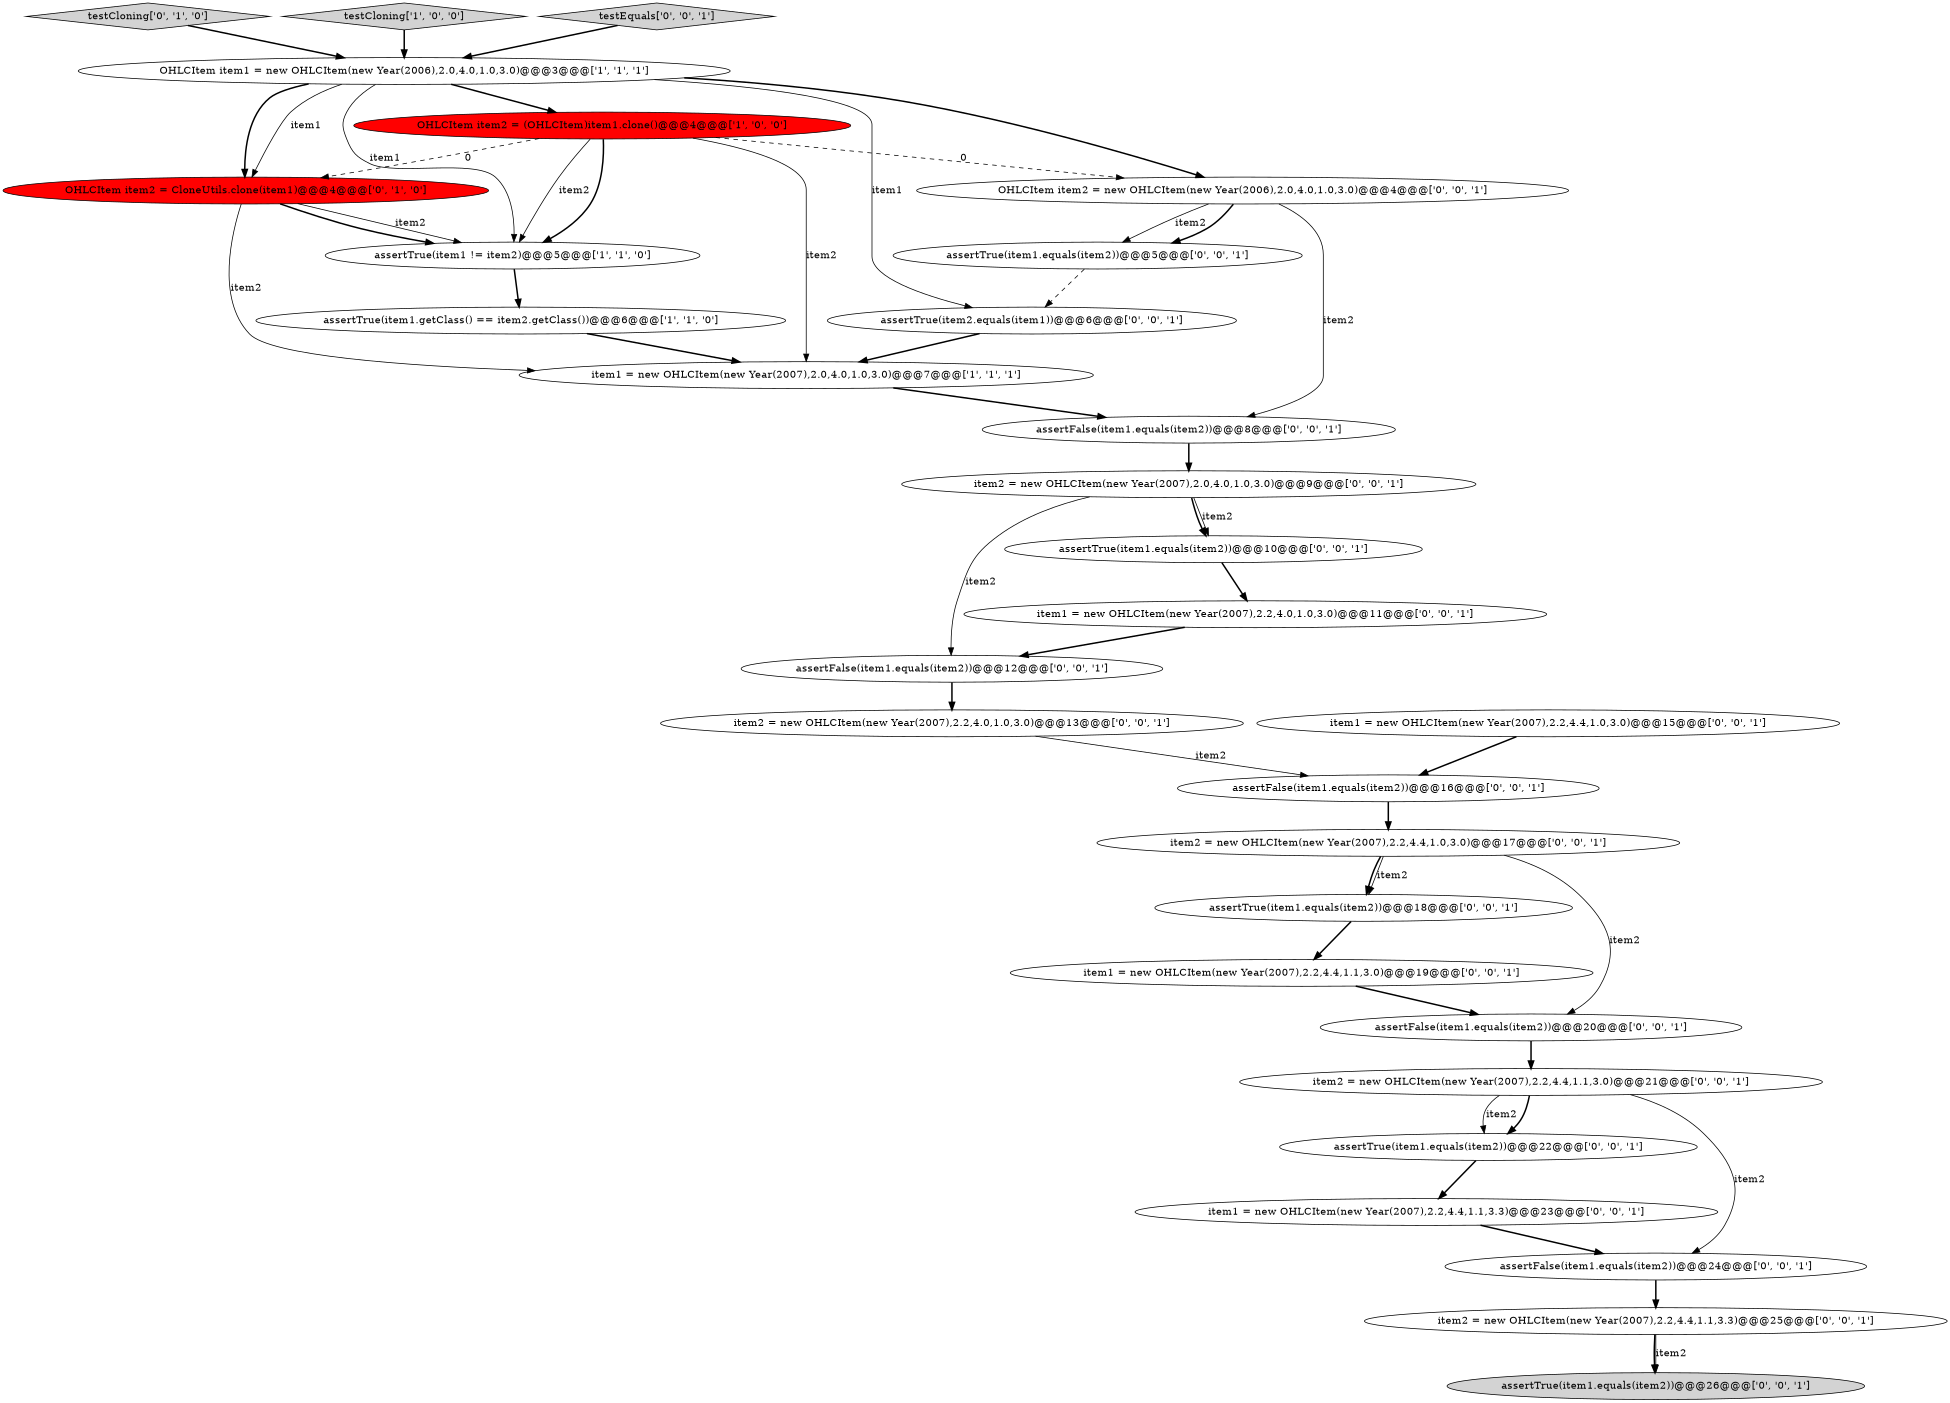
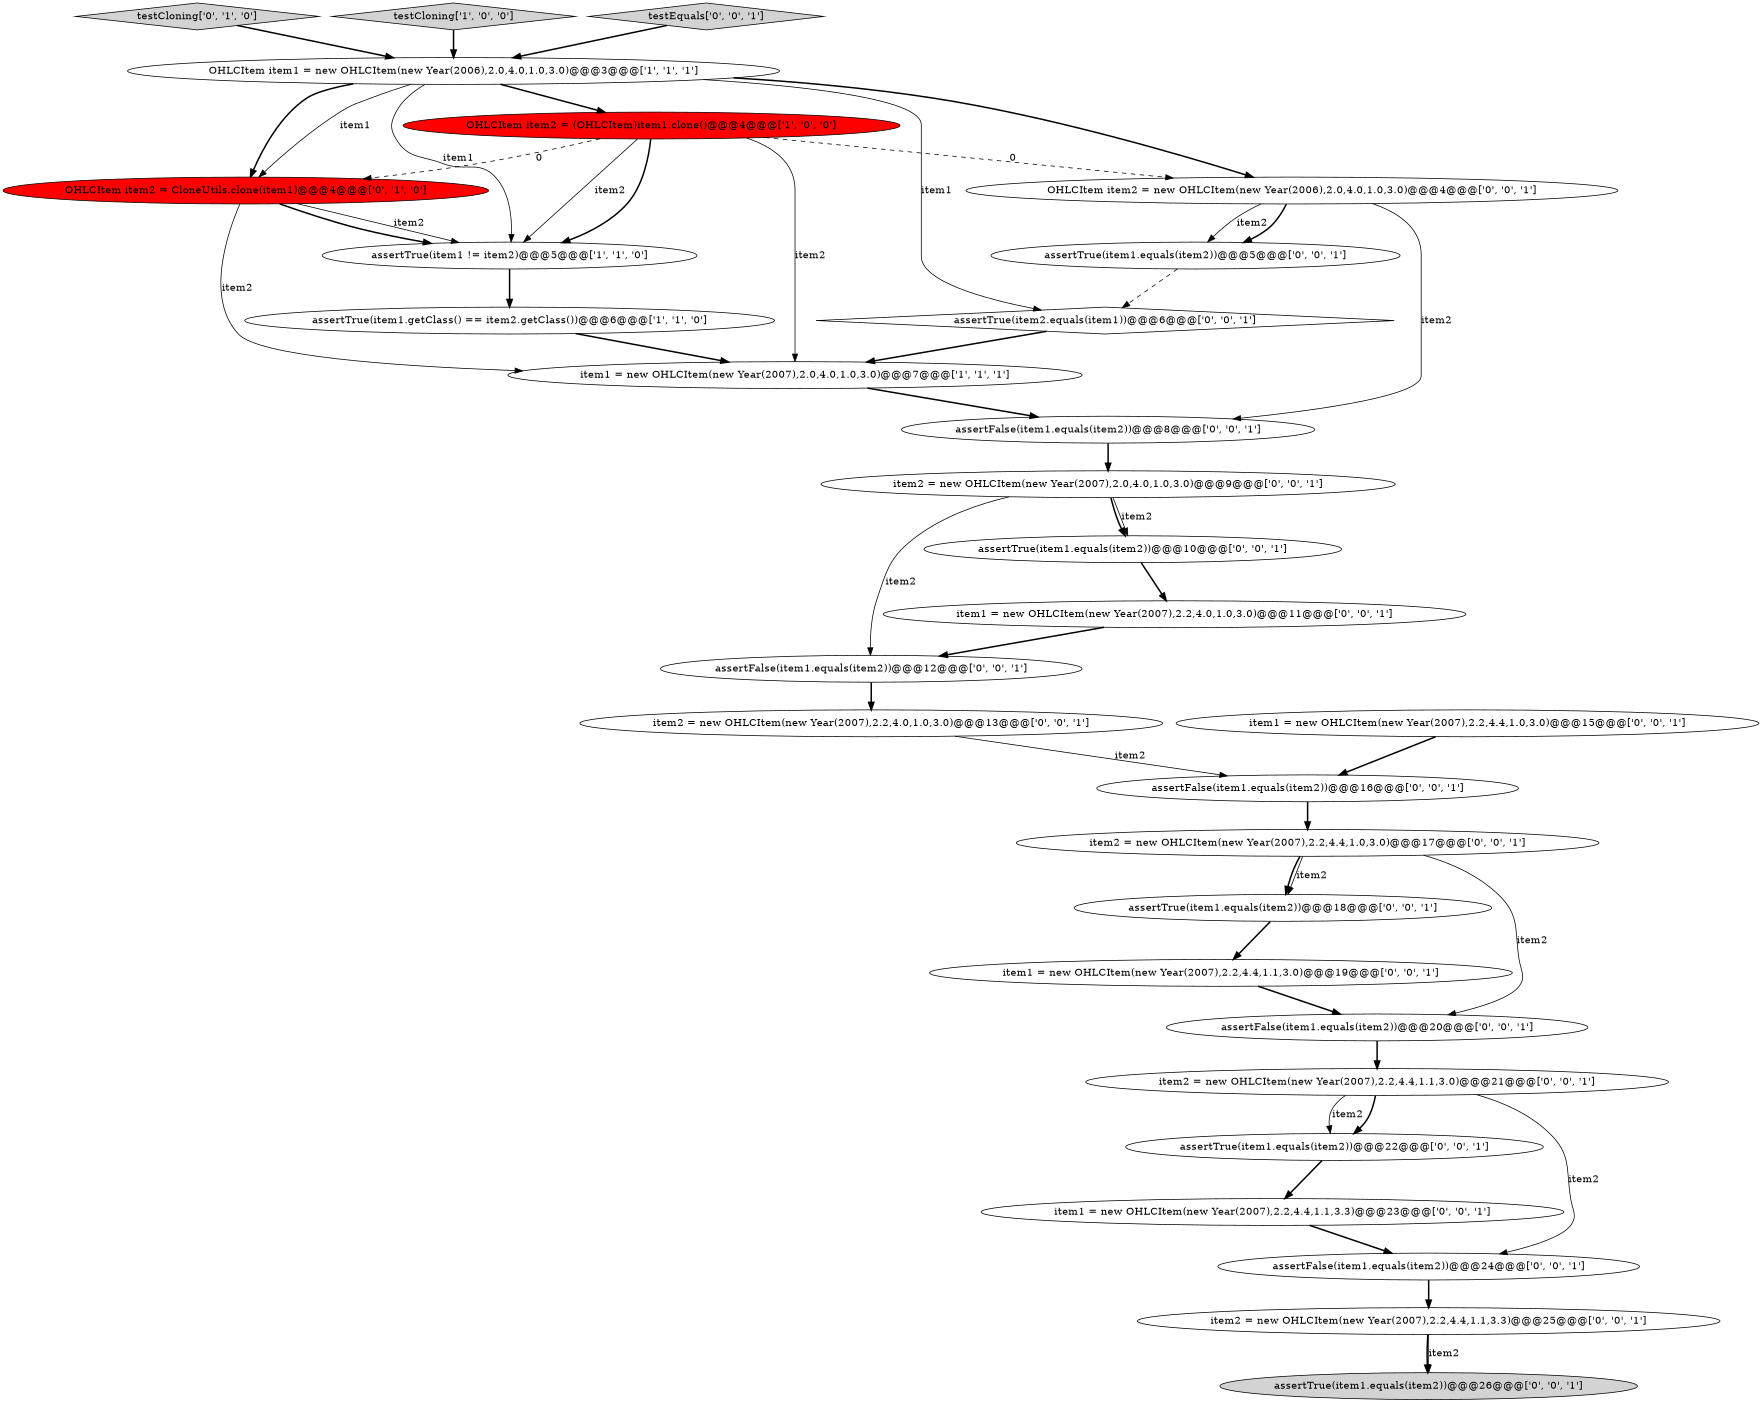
node "assertTrue(item2.equals(item1))@@@6@@@['0', '0', '1']": shape ellipse -> diamond
